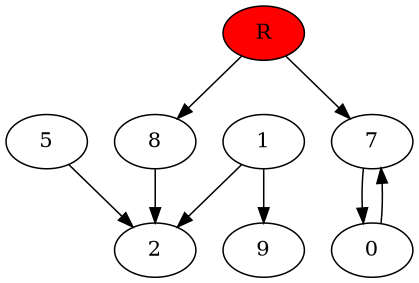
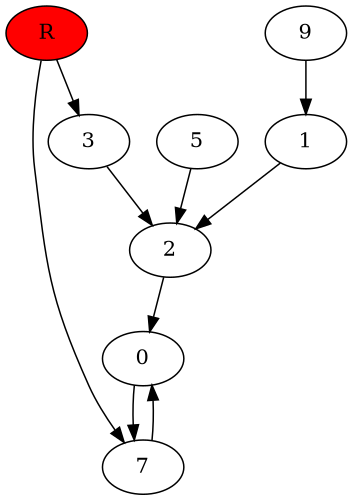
node "8": label "8" -> "3"
edge "1" -> "9": reversed
edge "2" -> "0": added
